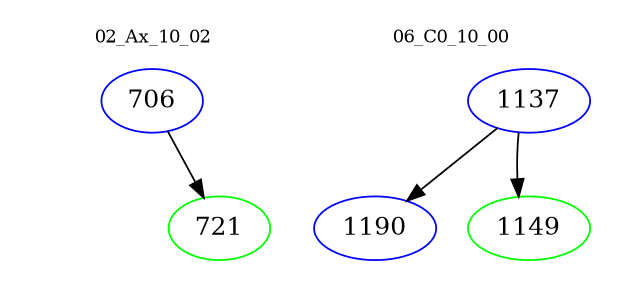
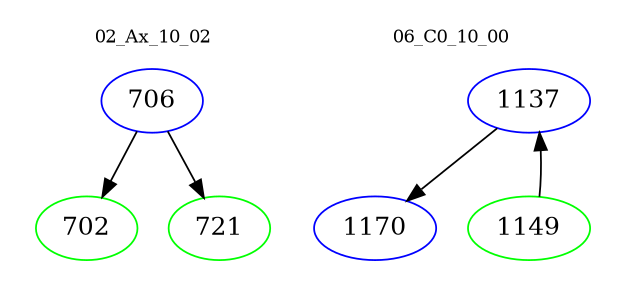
edge "1137" -> "1149": reversed
node "702": added
node "1190": label "1190" -> "1170"
